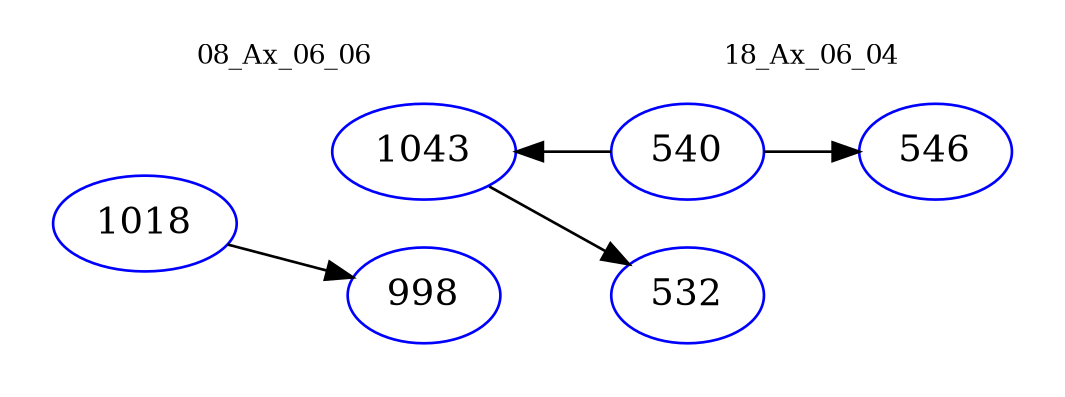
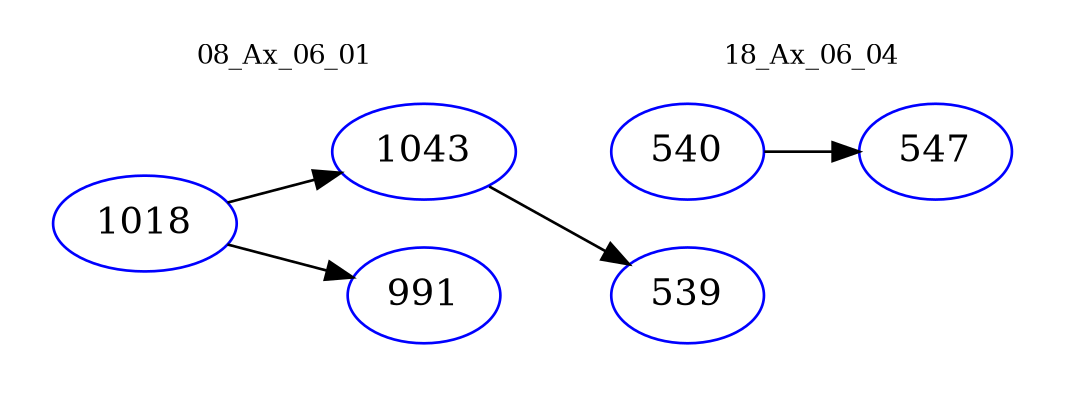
cluster "08_Ax_06_06": label "08_Ax_06_06" -> "08_Ax_06_01"
edge "540" -> "1043": now "1018" -> "1043"
node "546": label "546" -> "547"
node "998": label "998" -> "991"
node "532": label "532" -> "539"
